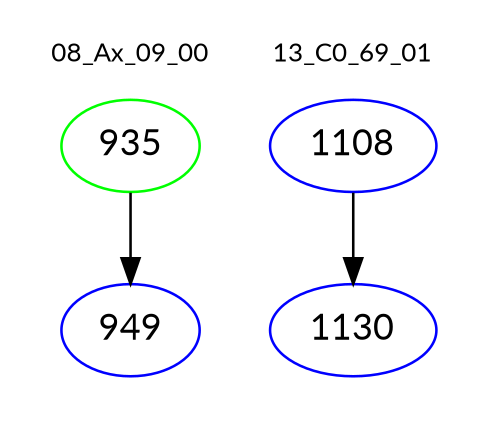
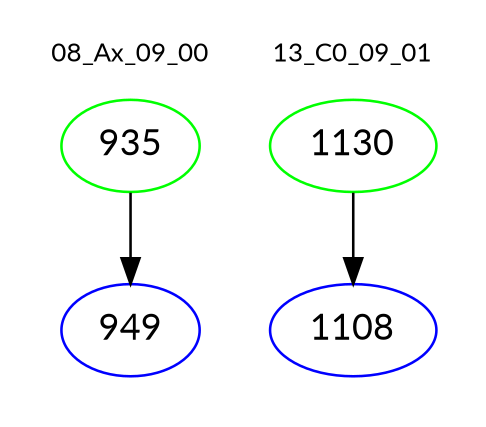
cluster "13_C0_69_01": label "13_C0_69_01" -> "13_C0_09_01"
edge "1108" -> "1130": reversed
node "1130": color blue -> green
